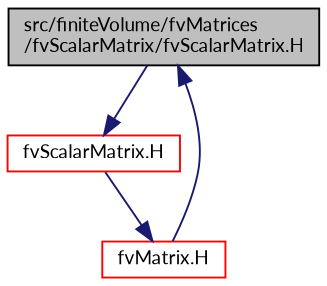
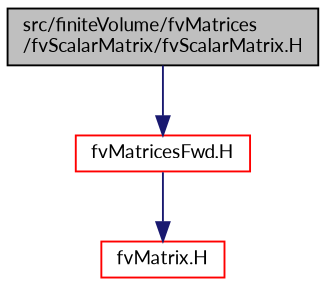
node "fvScalarMatrix.H": label "fvScalarMatrix.H" -> "fvMatricesFwd.H"
edge "fvMatrix.H" -> "src/finiteVolume/fvMatrices /fvScalarMatrix/fvScalarMatrix.H": removed
